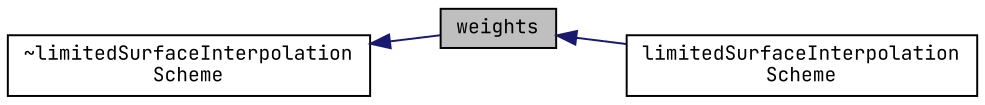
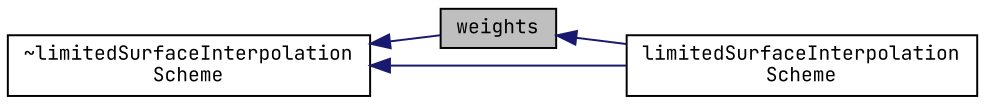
edge "limitedSurfaceInterpolation Scheme" -> "~limitedSurfaceInterpolation Scheme": added
